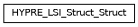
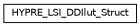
node "HYPRE_LSI_Struct_Struct": label "HYPRE_LSI_Struct_Struct" -> "HYPRE_LSI_DDIlut_Struct"
